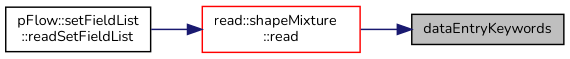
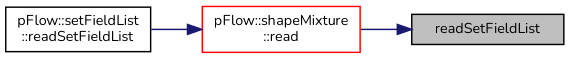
node "read::shapeMixture ::read": label "read::shapeMixture ::read" -> "pFlow::shapeMixture ::read"
node "dataEntryKeywords": label "dataEntryKeywords" -> "readSetFieldList"
